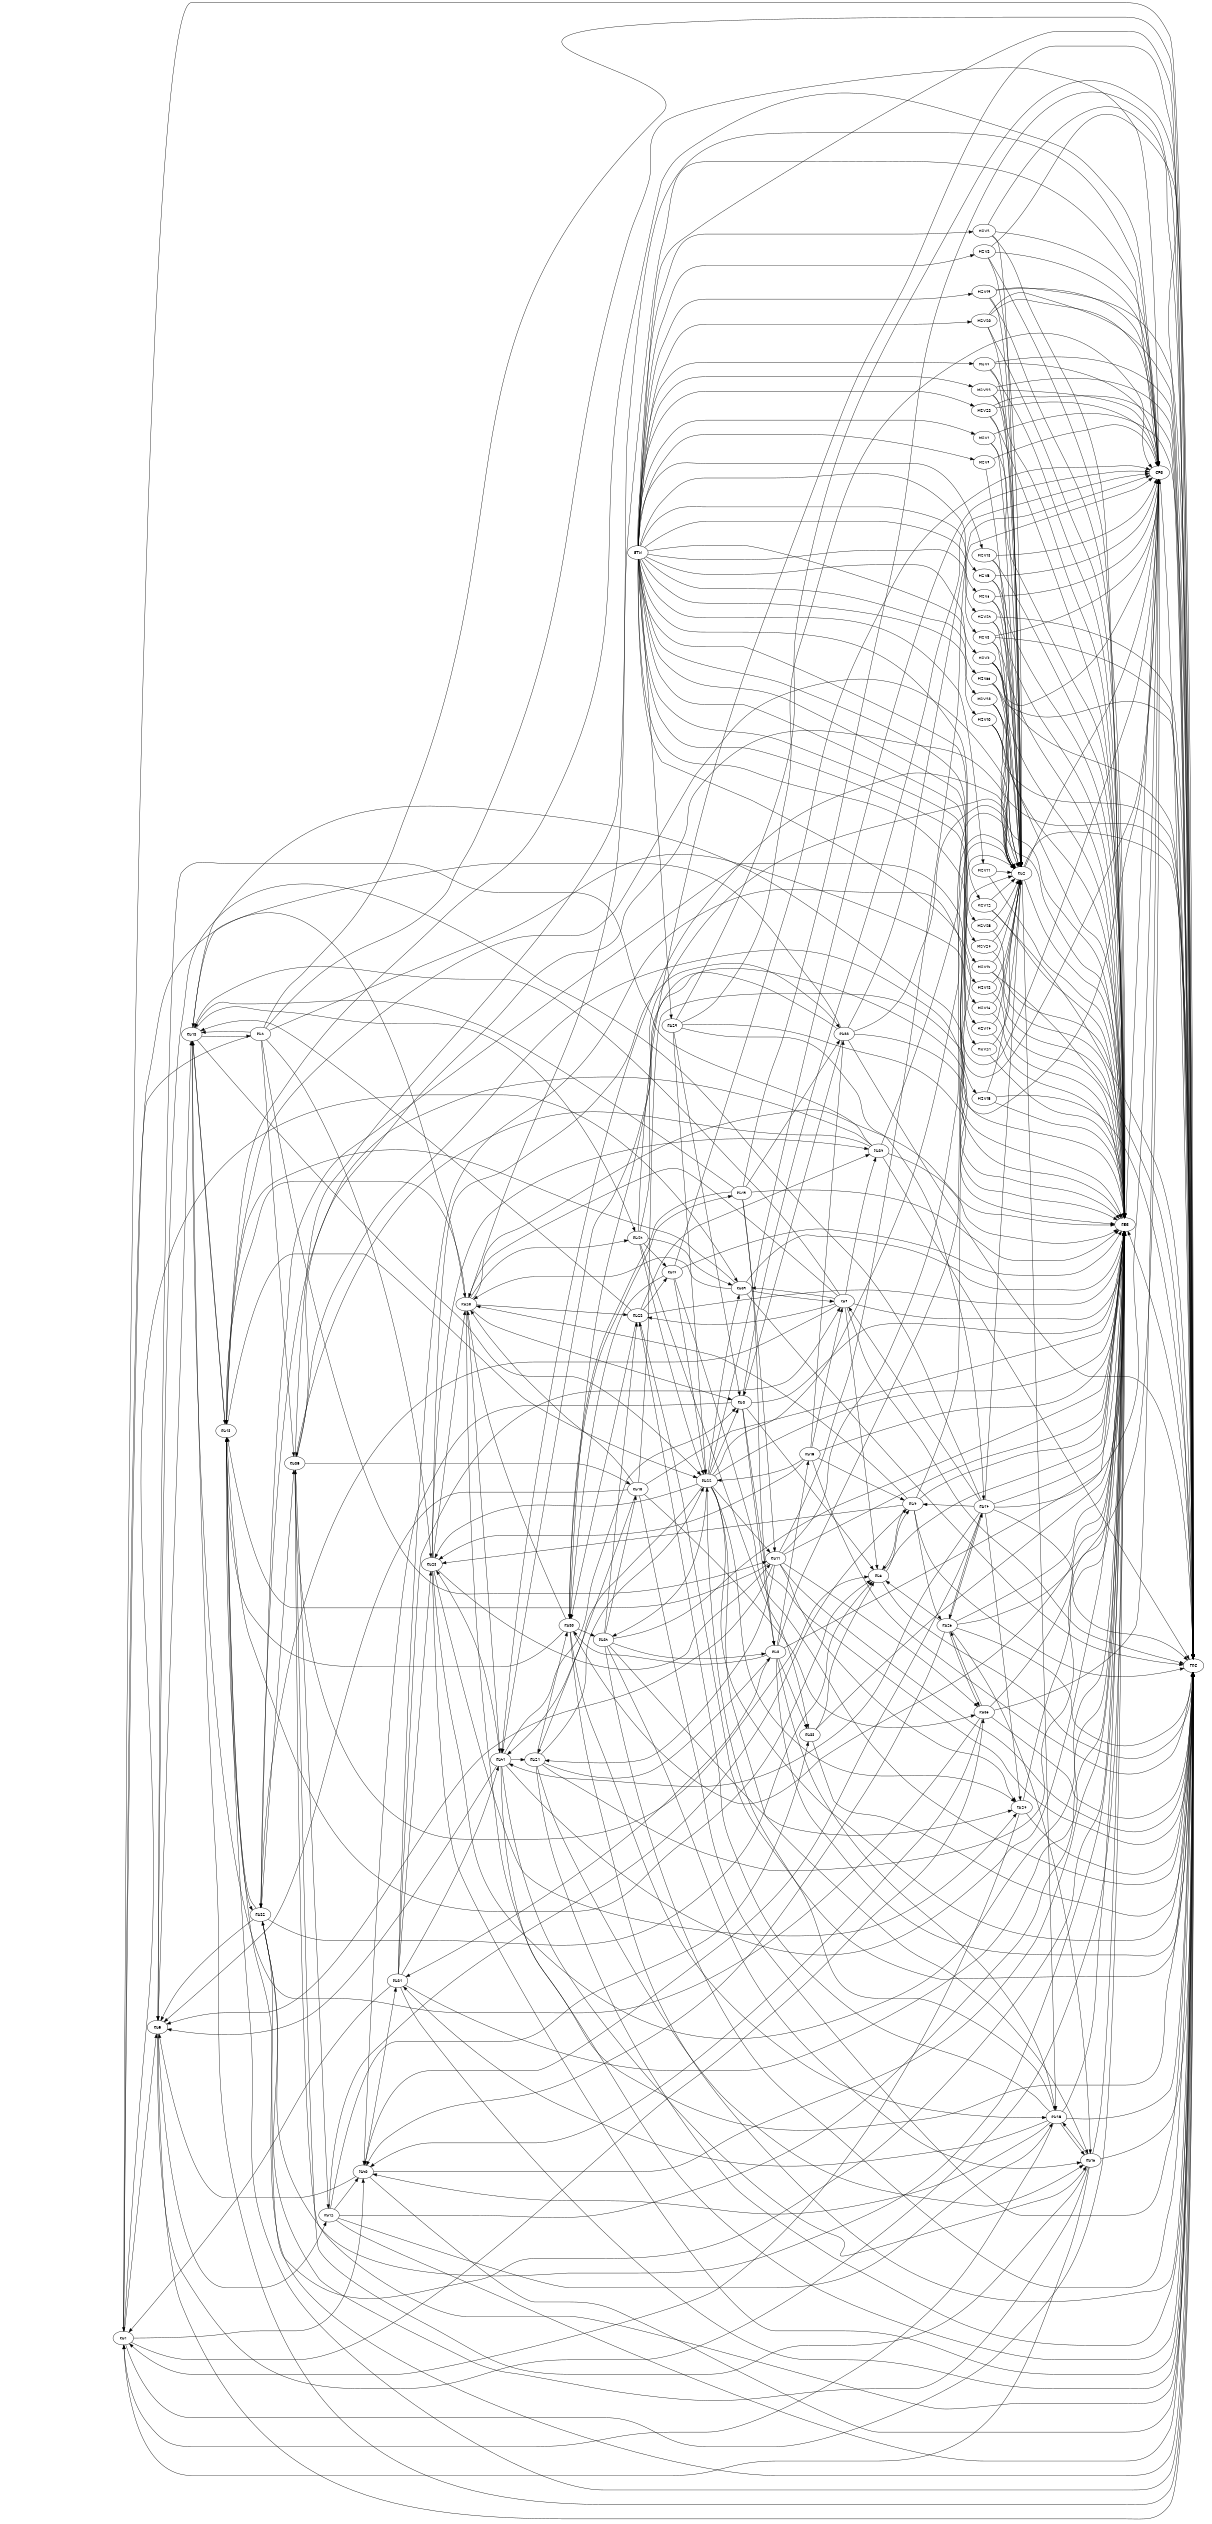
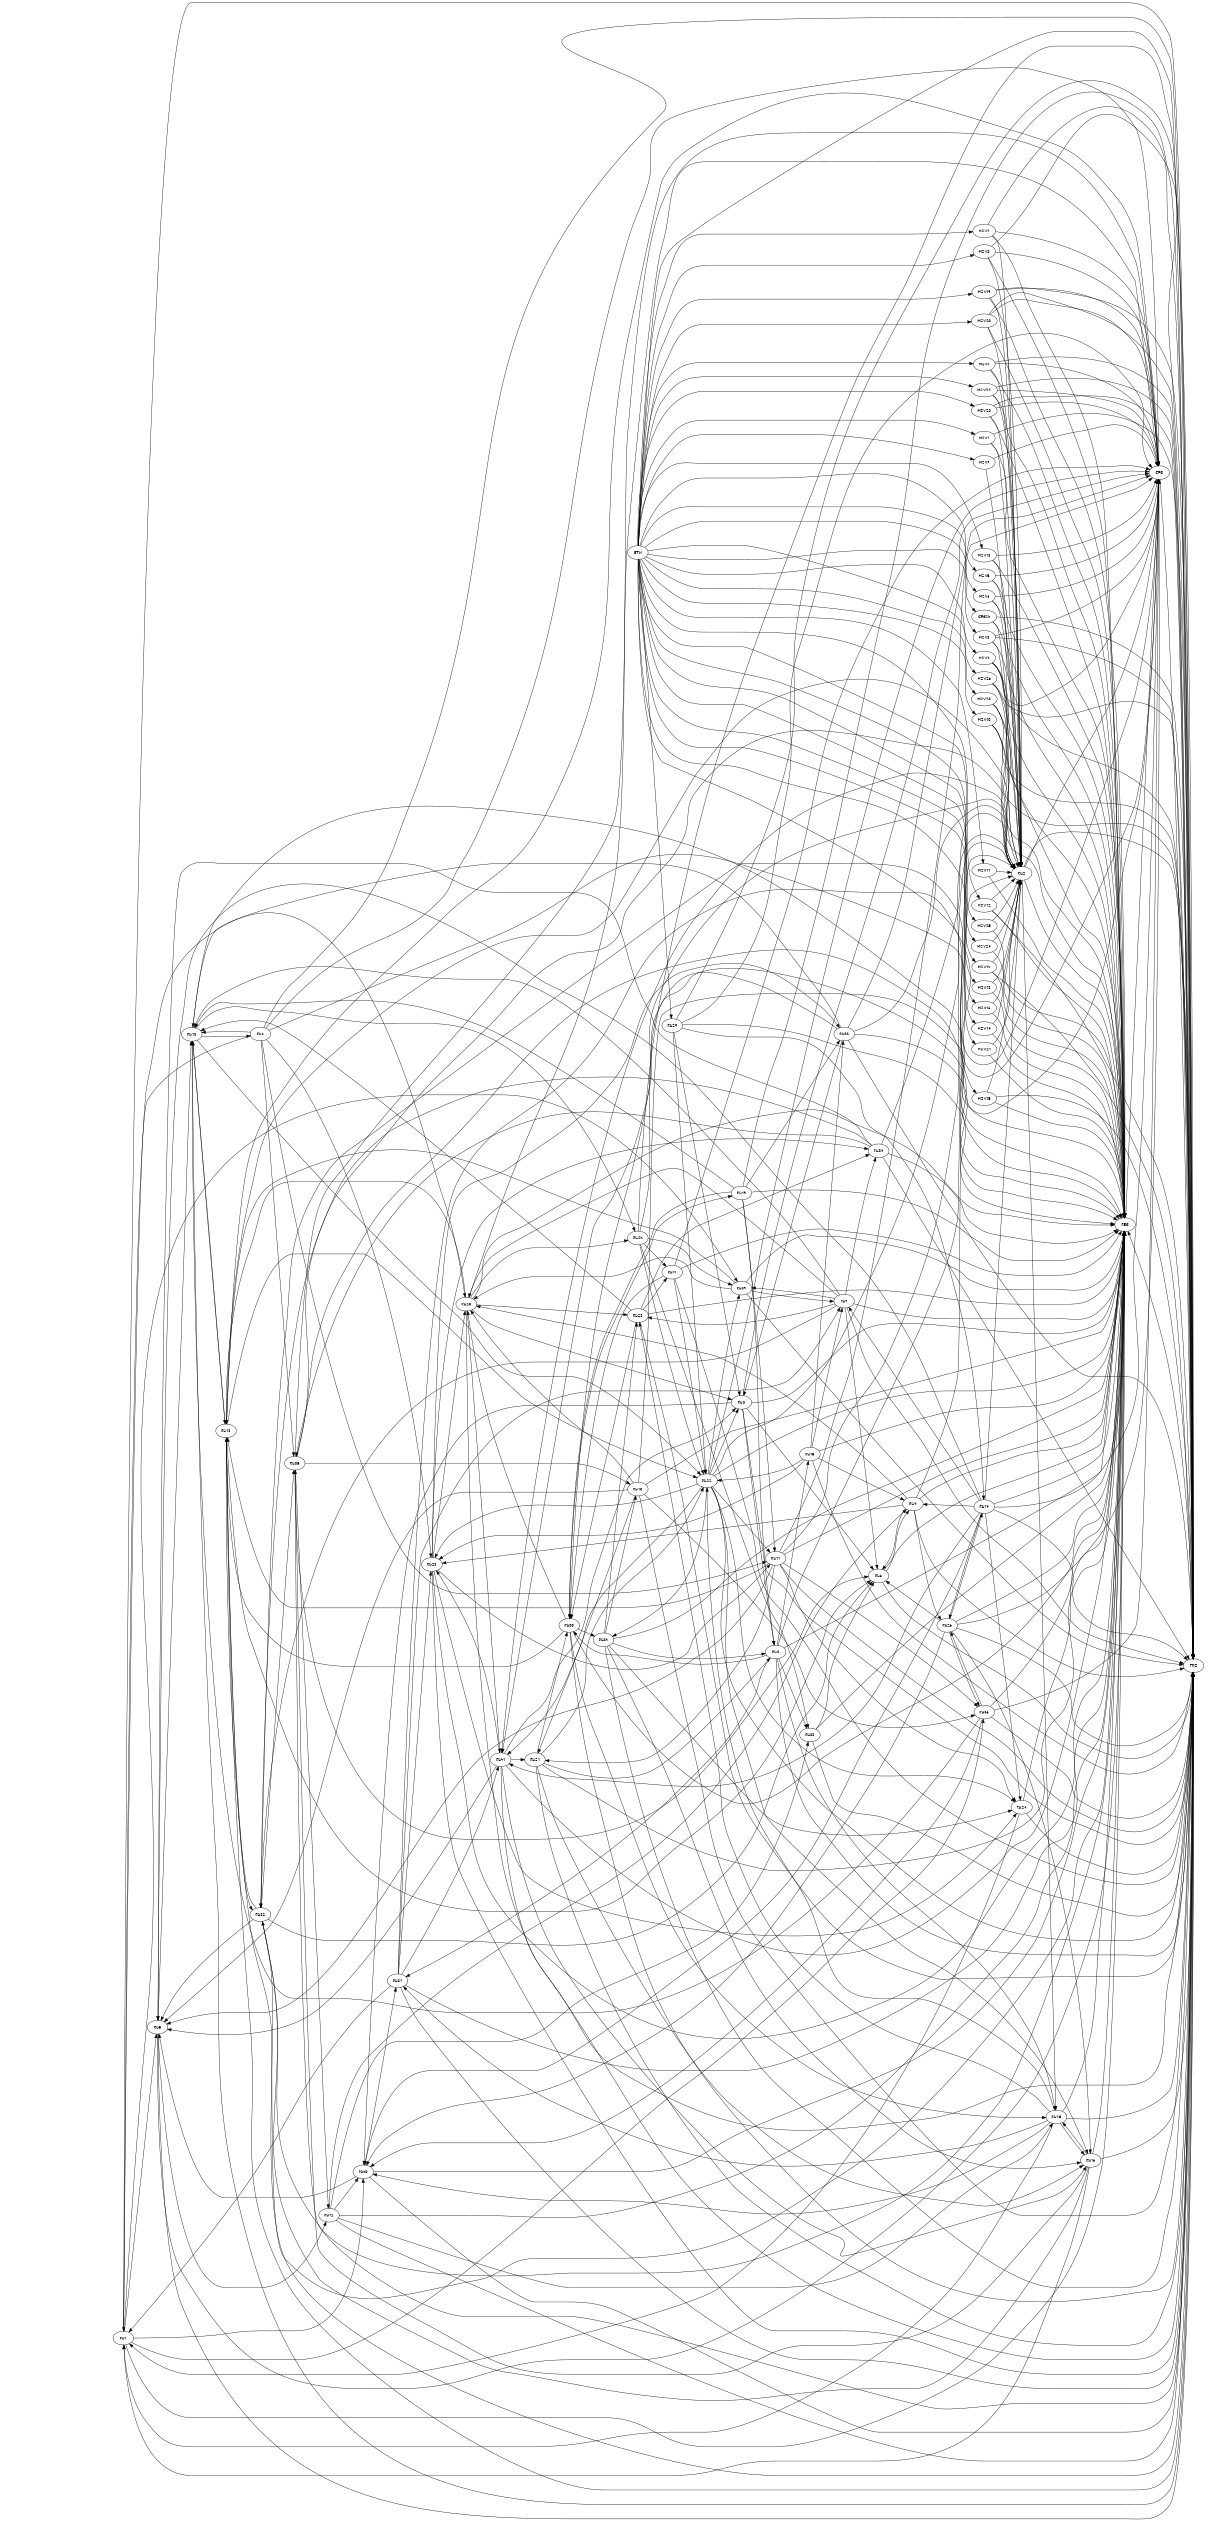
node "MSV24": label "MSV24" -> "CFG24"
node "MSV66": label "MSV66" -> "MSV26"
